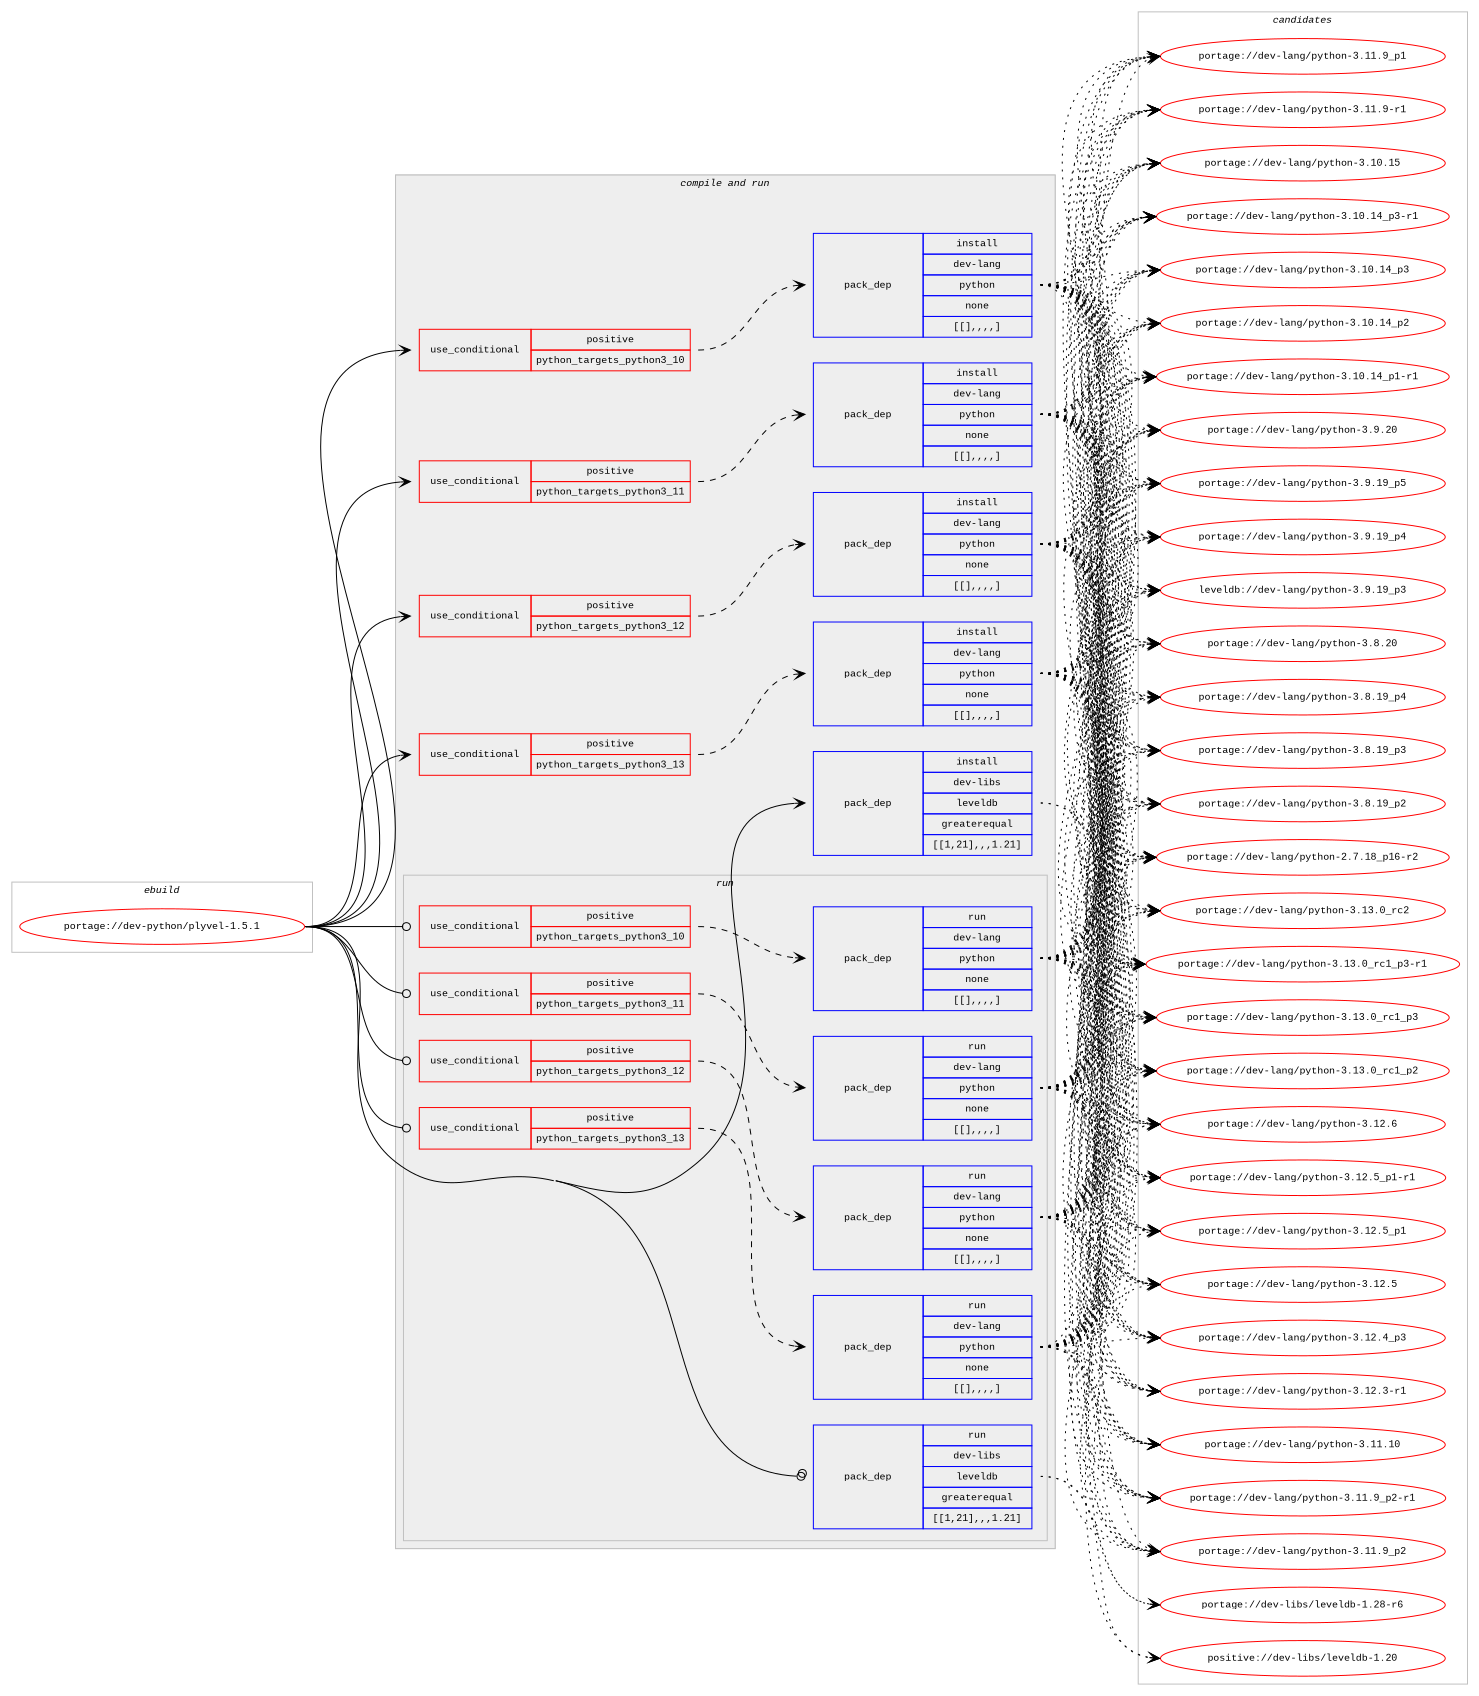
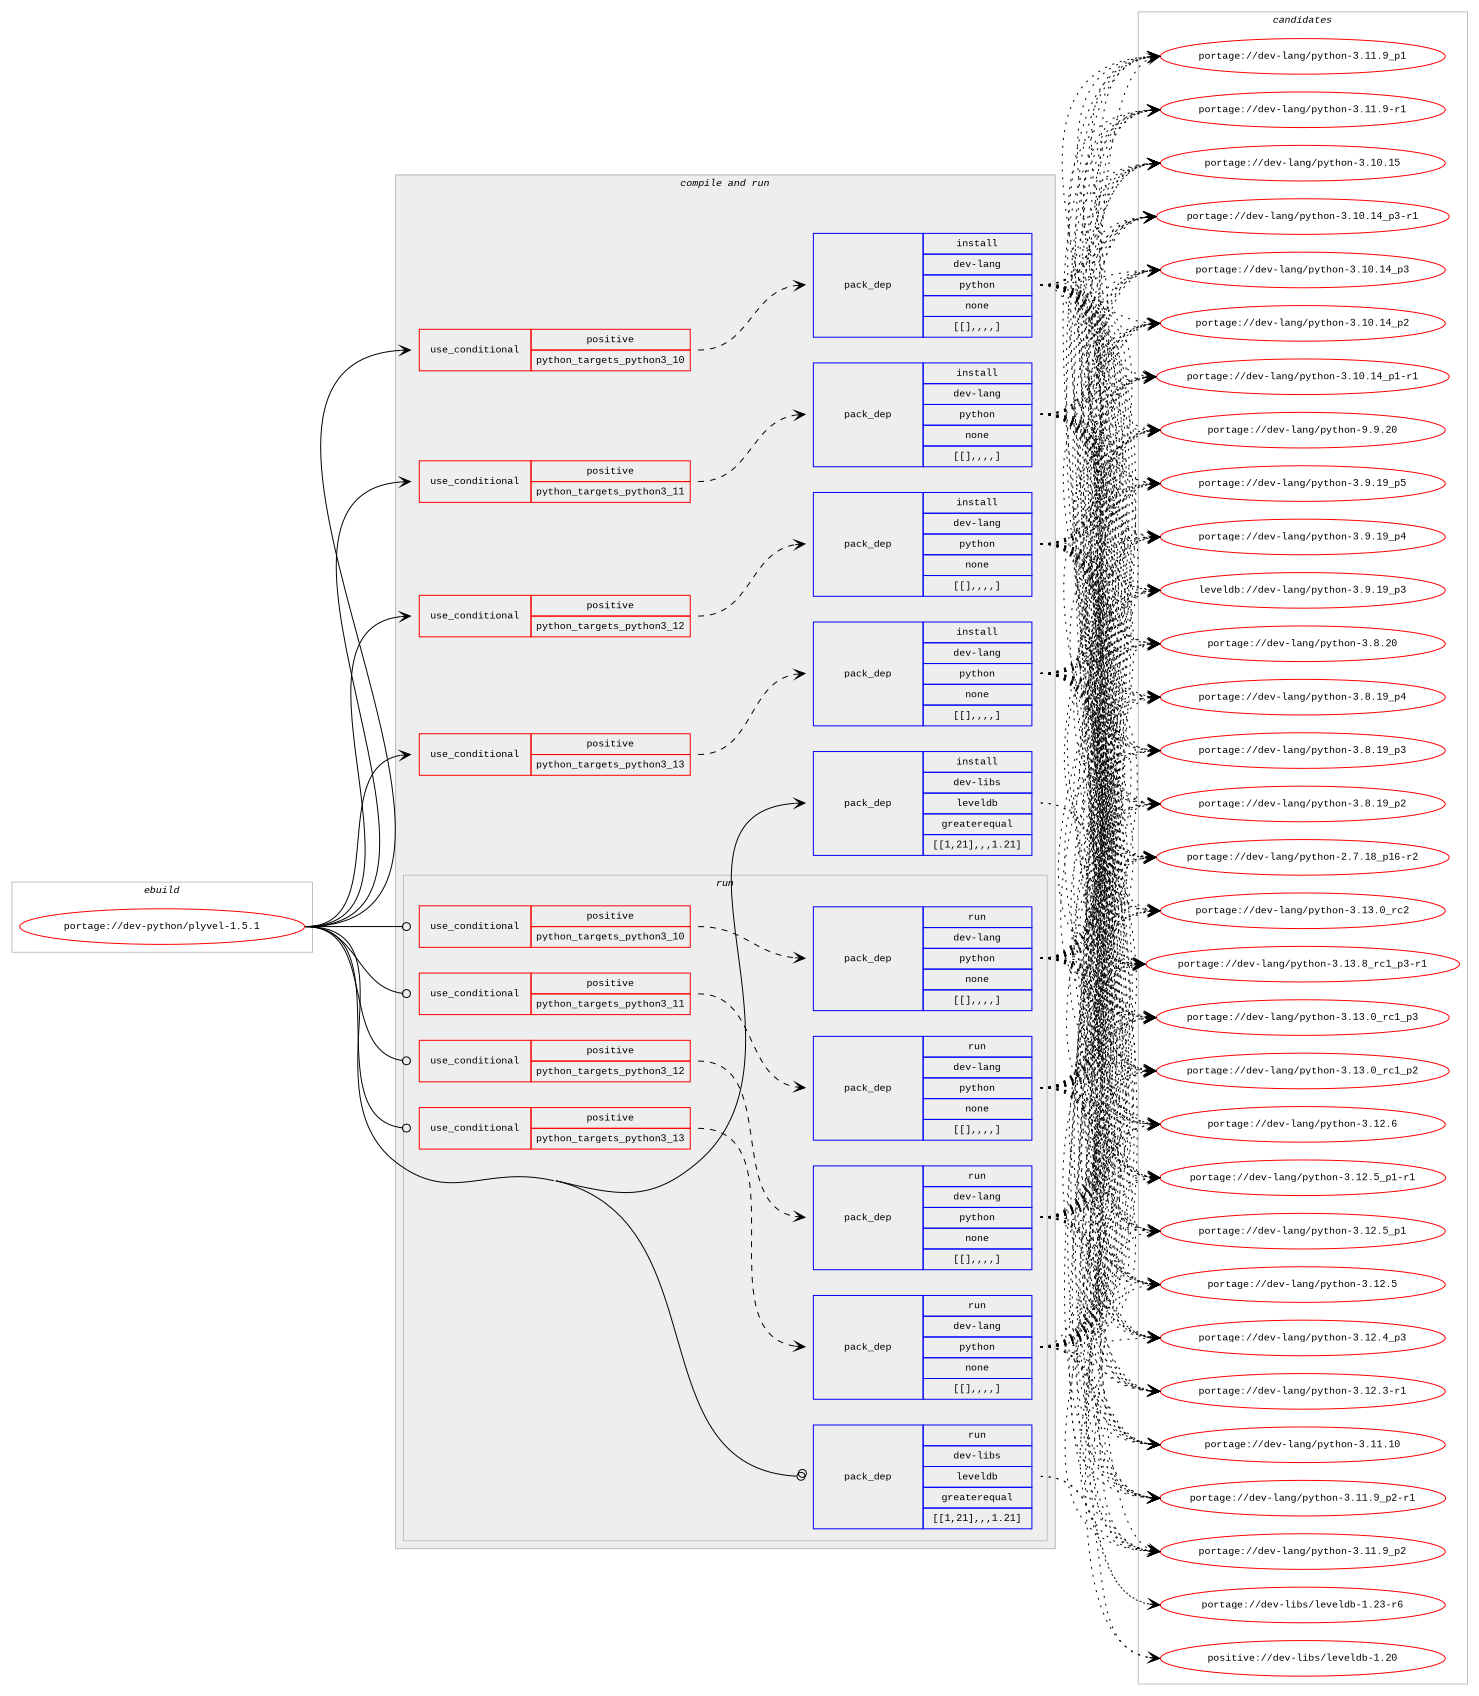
node "portage://dev-lang/python-3.9.20": label "portage://dev-lang/python-3.9.20" -> "portage://dev-lang/python-9.9.20"
node "portage://dev-lang/python-3.13.0_rc1_p3-r1": label "portage://dev-lang/python-3.13.0_rc1_p3-r1" -> "portage://dev-lang/python-3.13.8_rc1_p3-r1"
node "portage://dev-libs/leveldb-1.28-r6": label "portage://dev-libs/leveldb-1.28-r6" -> "portage://dev-libs/leveldb-1.23-r6"
